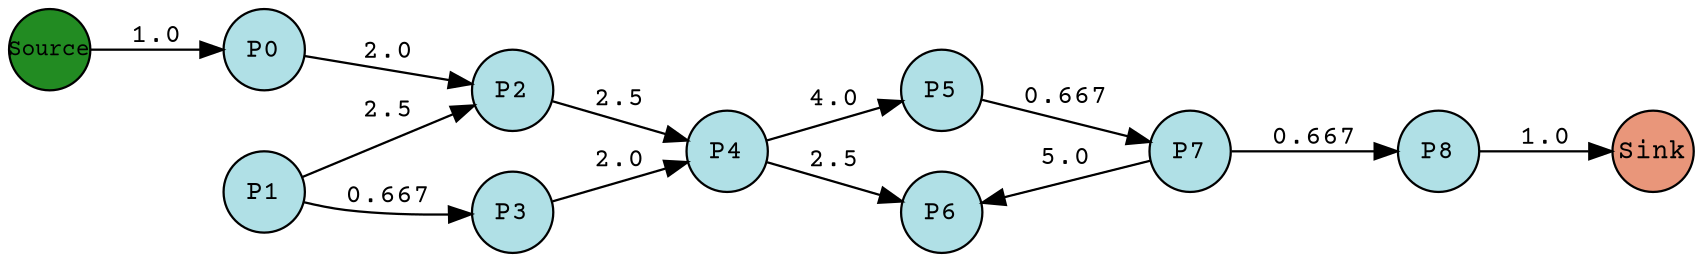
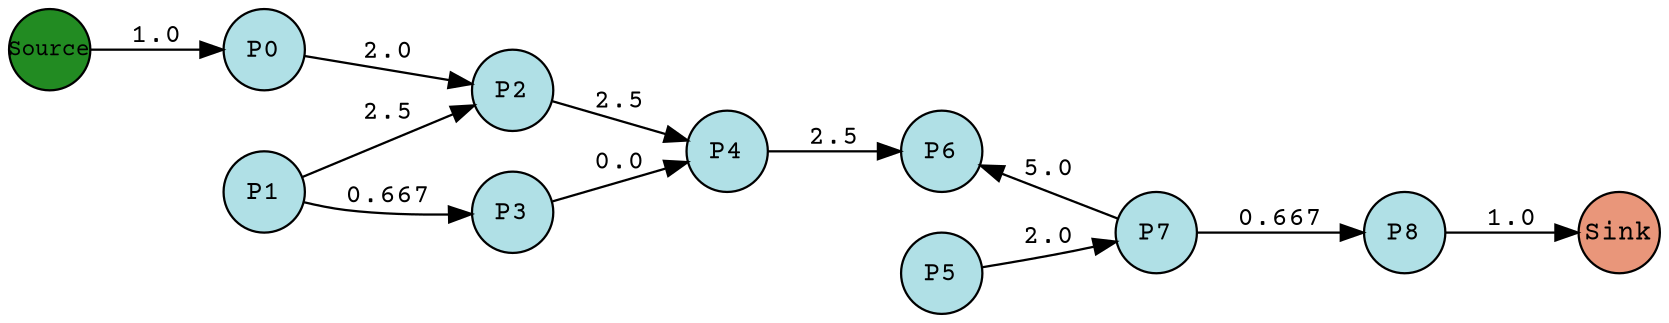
edge "P5" -> "P7": label "0.667" -> "2.0"
edge "P4" -> "P5": removed, label "4.0"
edge "P3" -> "P4": label "2.0" -> "0.0"
